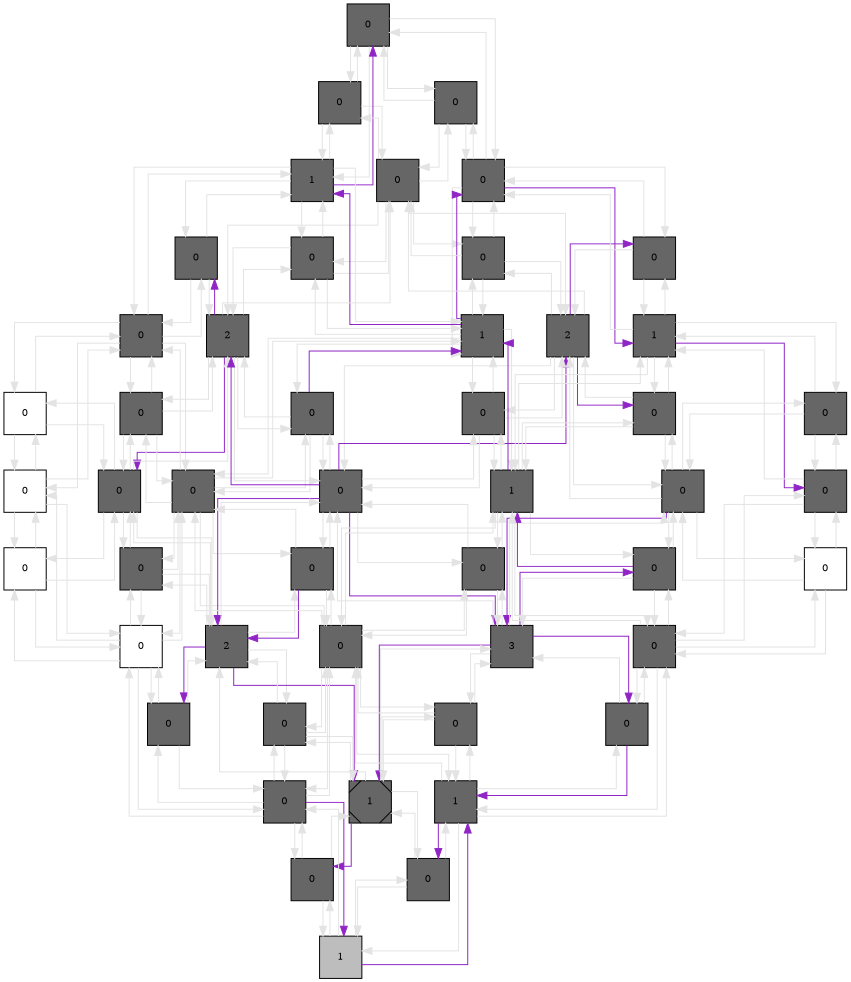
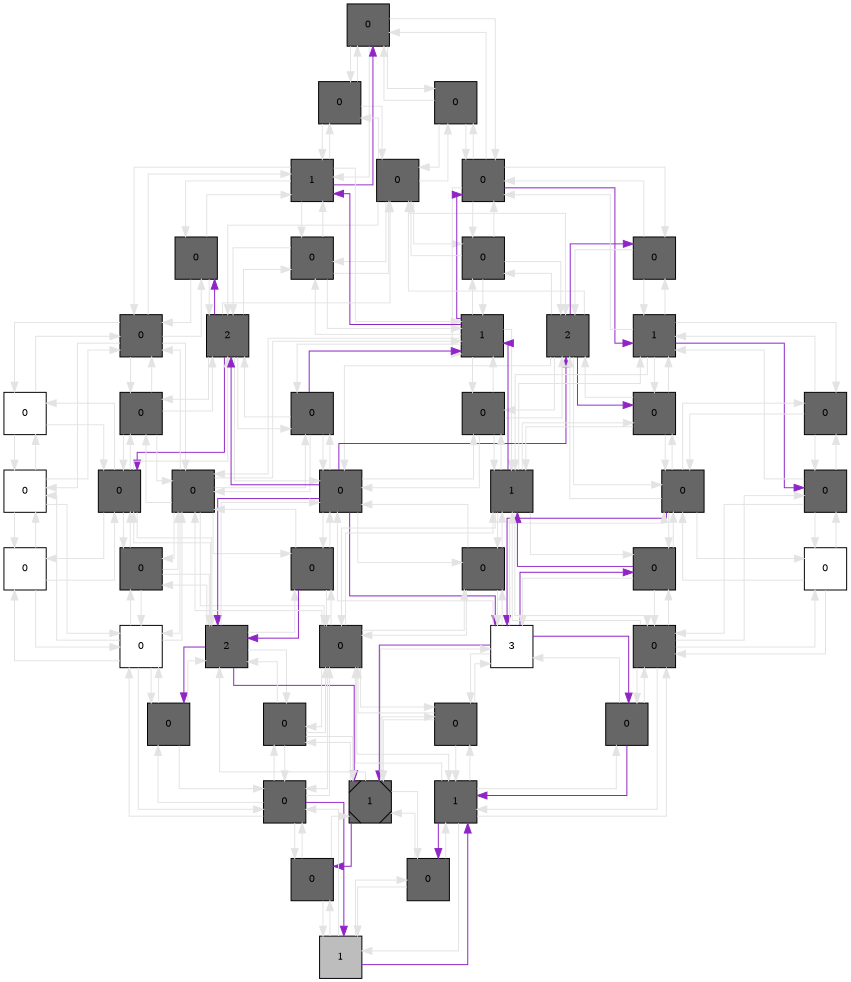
node "3": fillcolor #666666 -> #ffffff
